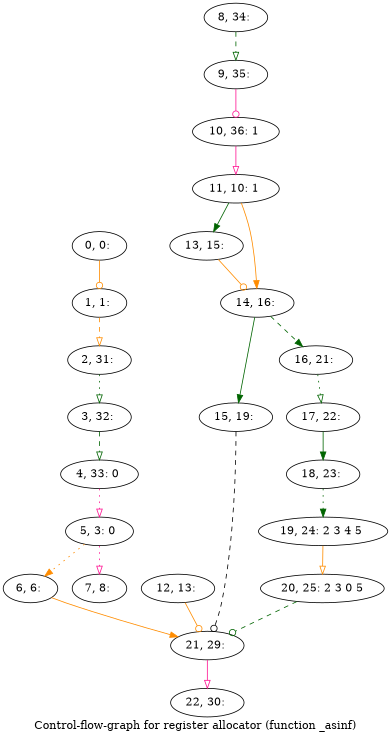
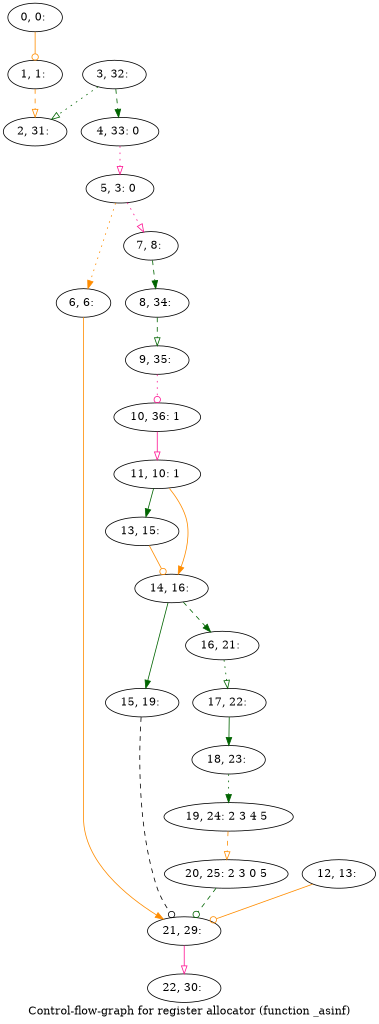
edge "9, 35:" -> "10, 36: 1": style solid -> dotted
edge "7, 8:" -> "8, 34:": added
edge "2, 31:" -> "3, 32:": reversed
edge "3, 32:" -> "4, 33: 0": arrowhead onormal -> normal
edge "19, 24: 2 3 4 5" -> "20, 25: 2 3 0 5": style solid -> dashed
